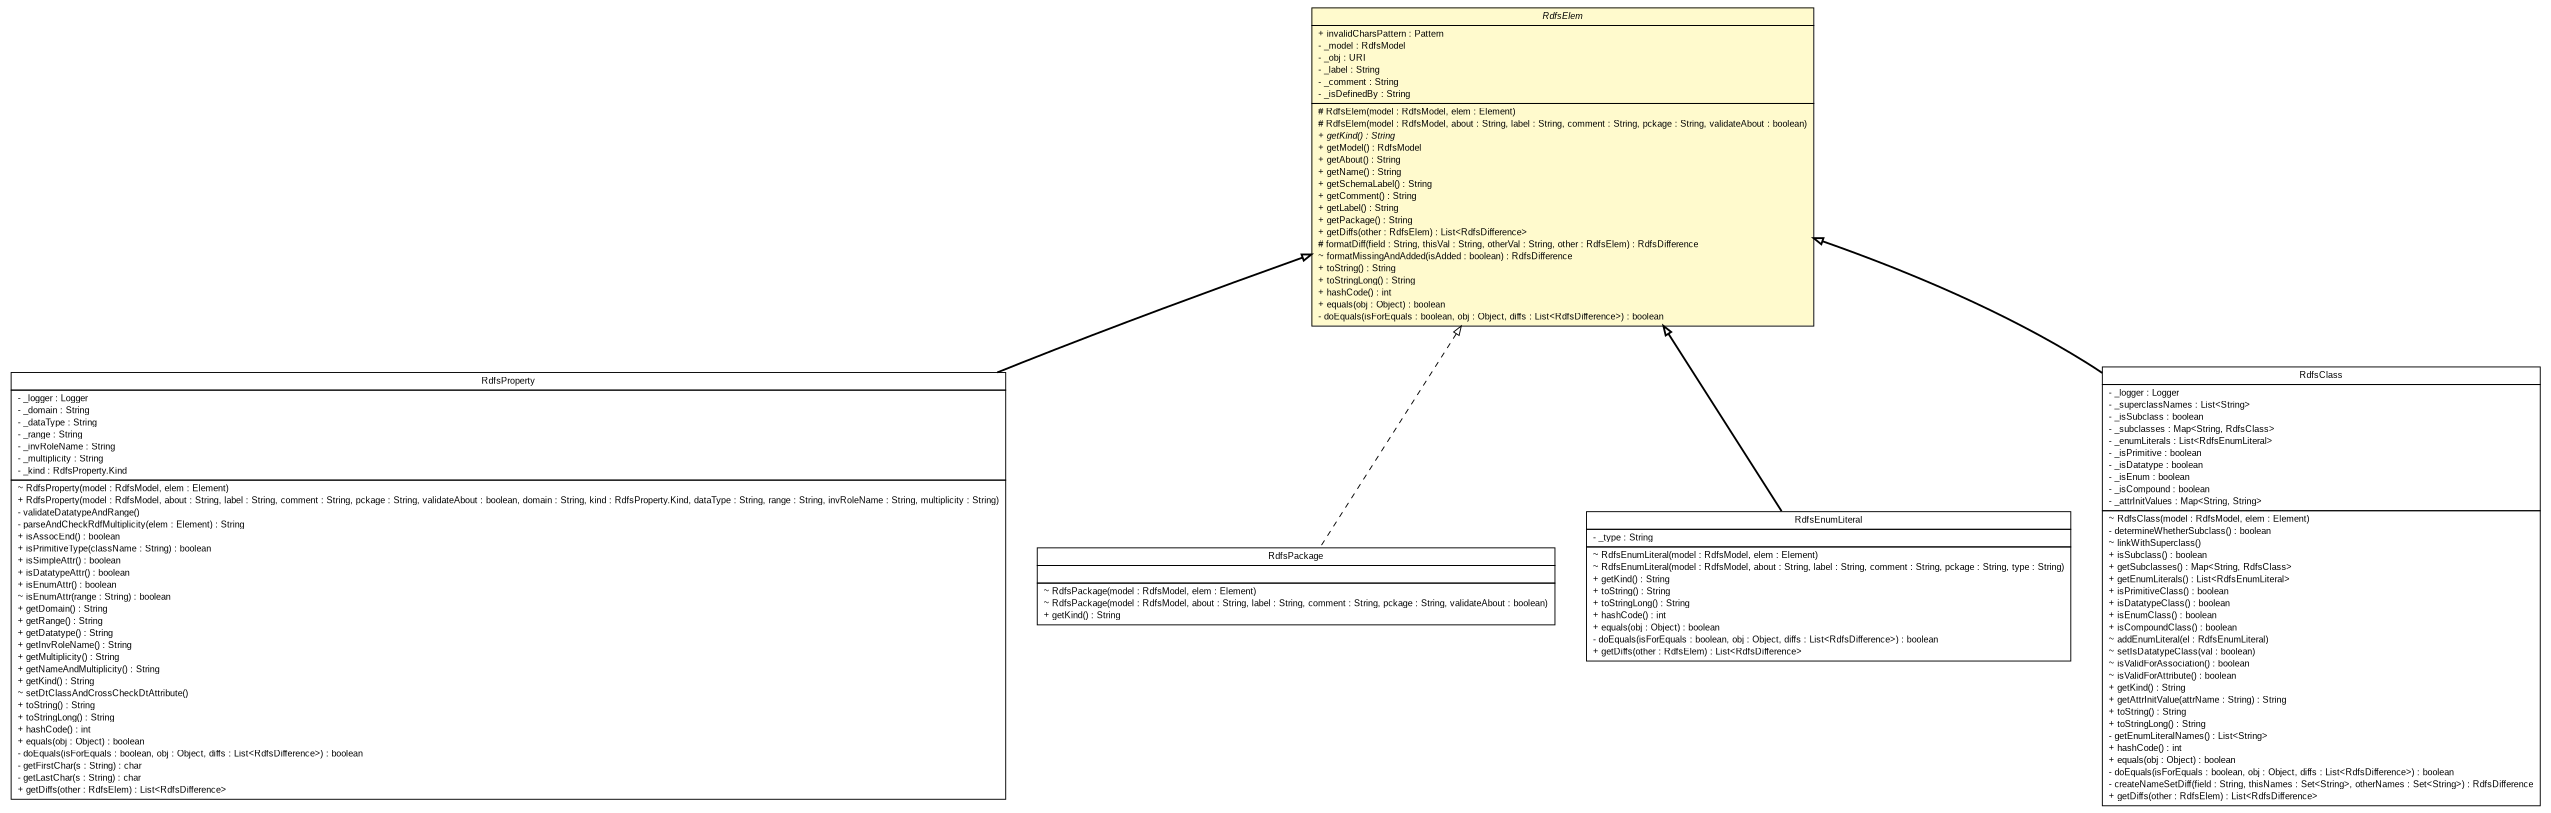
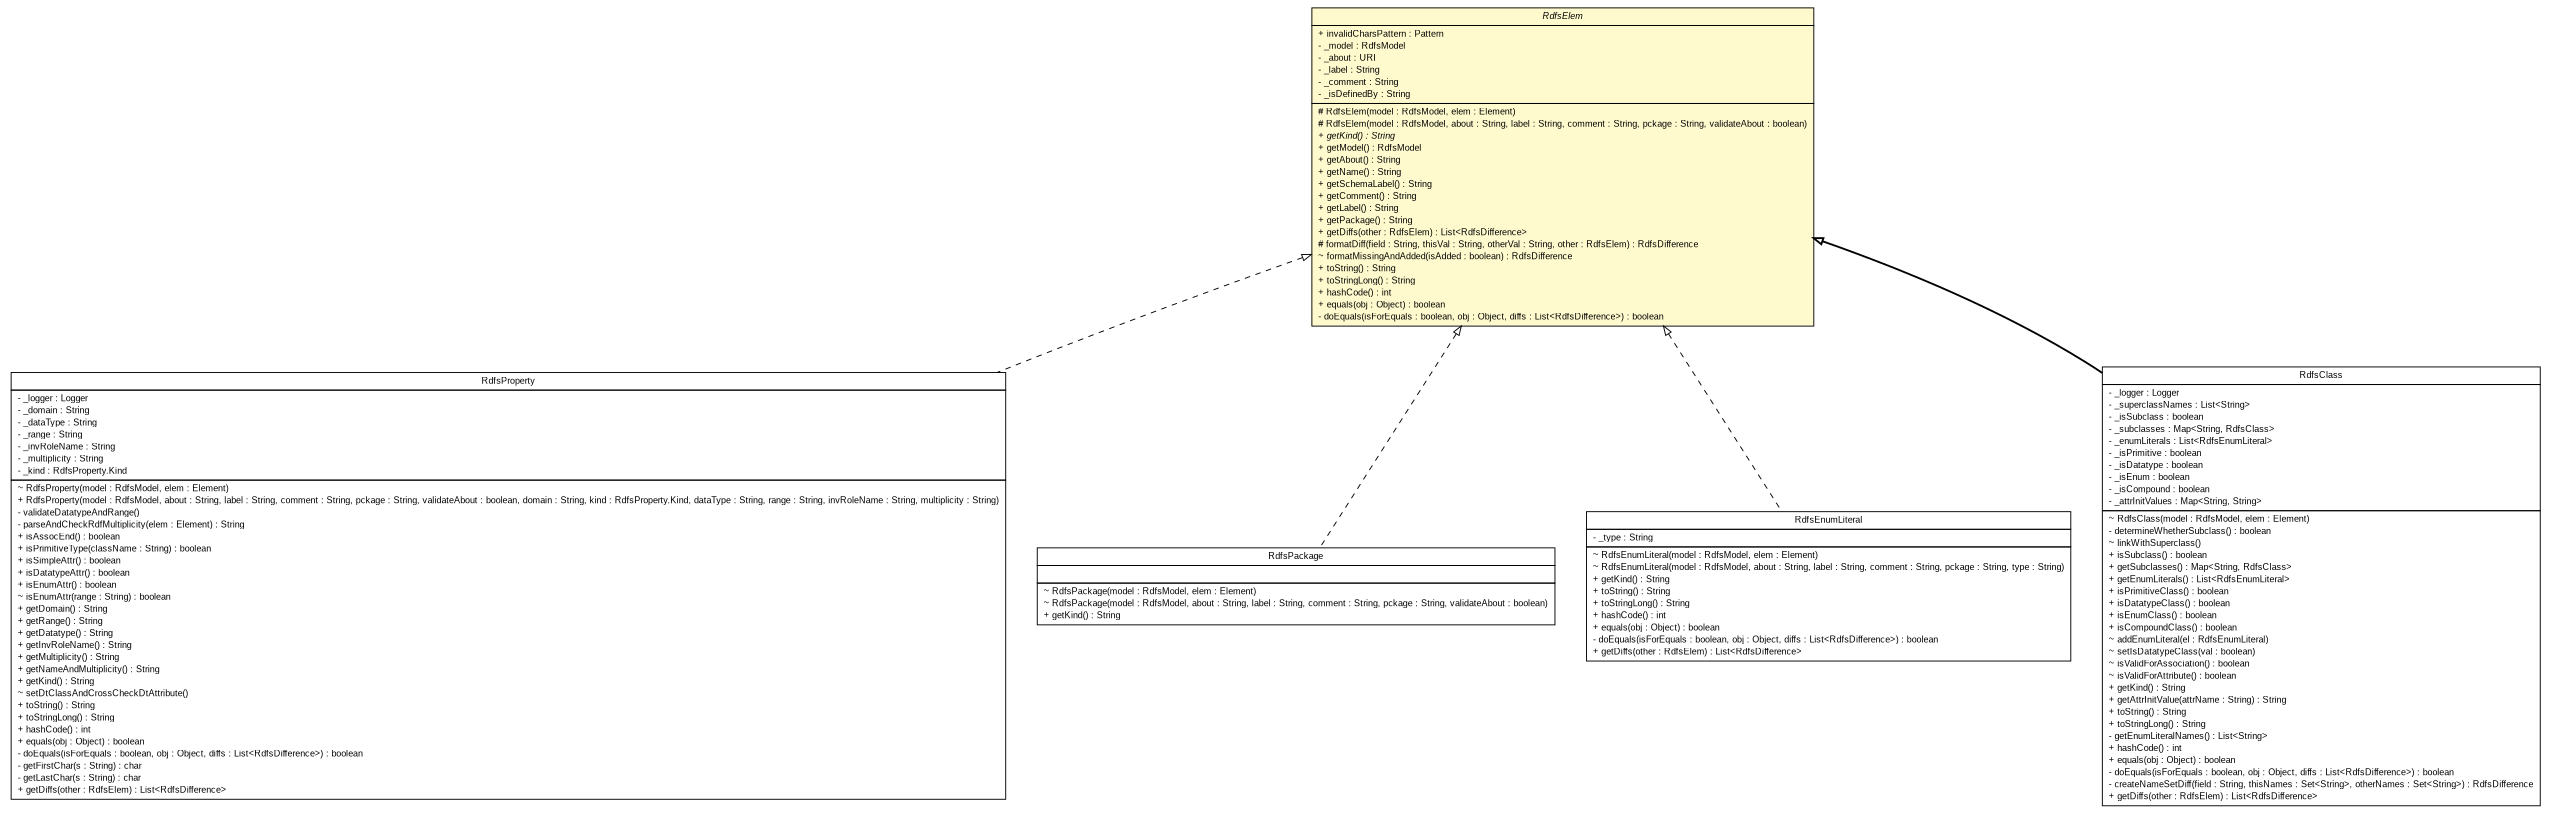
node "RdfsElem": text "- _obj : URI" -> "- _about : URI"
edge "RdfsProperty" -> "RdfsElem": style bold -> dashed
edge "RdfsEnumLiteral" -> "RdfsElem": style bold -> dashed
